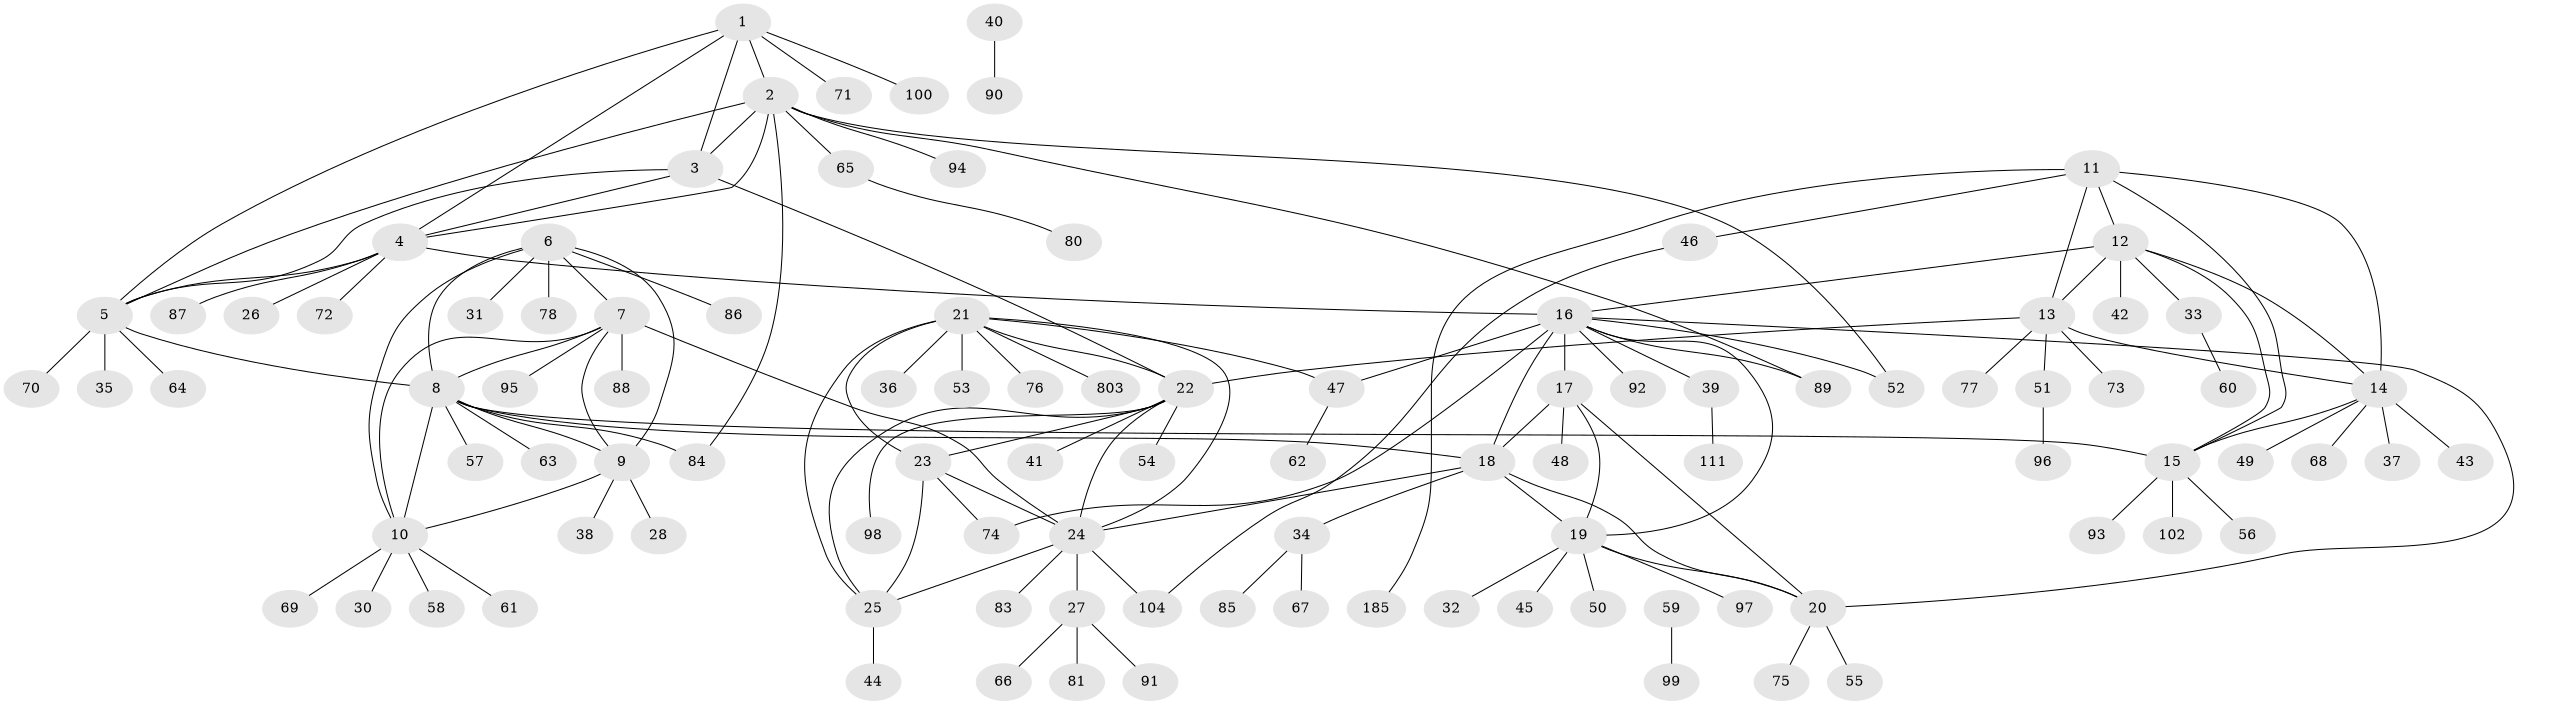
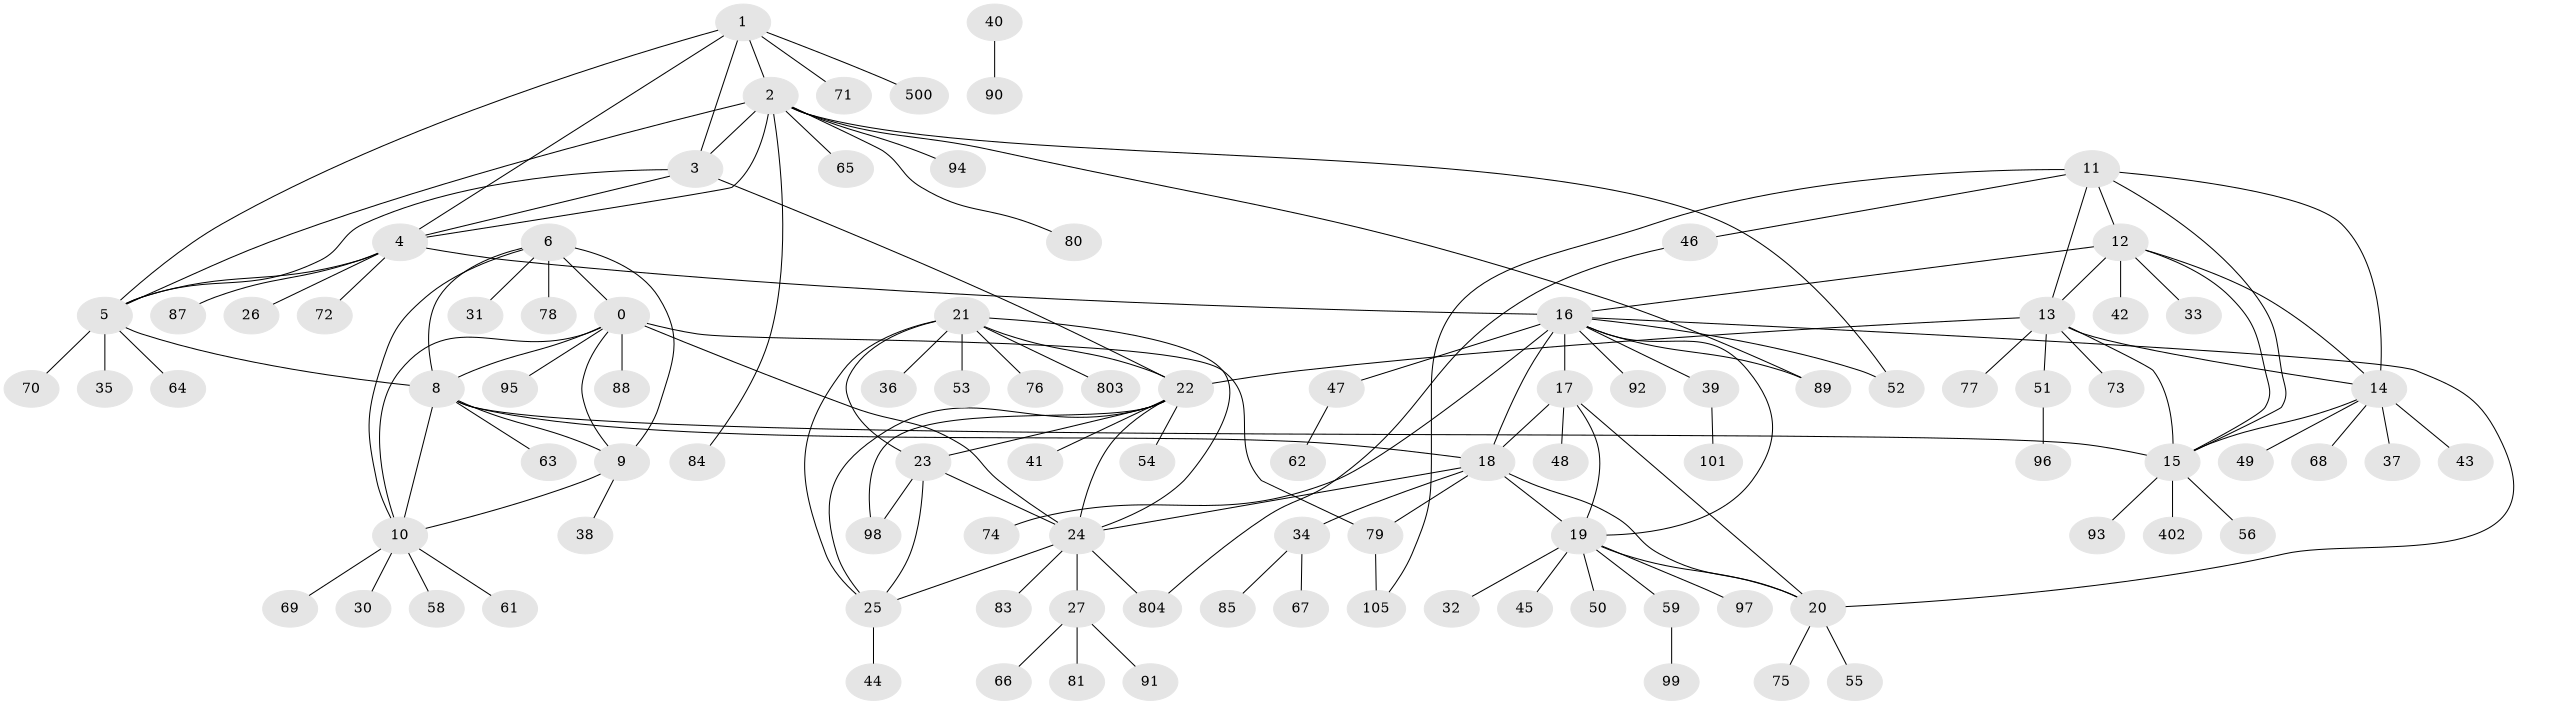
node "100": label "100" -> "500"
edge "65" -- "80": now "2" -- "80"
node "7": label "7" -> "0"
node "86": removed
edge "21" -- "47": removed
edge "13" -- "15": added
node "60": removed
edge "8" -- "84": removed
node "57": removed
node "111": label "111" -> "101"
edge "23" -- "74": now "23" -- "98"
node "28": removed
node "79": added
node "102": label "102" -> "402"
edge "19" -- "59": added
node "104": label "104" -> "804"
node "185": label "185" -> "105"
